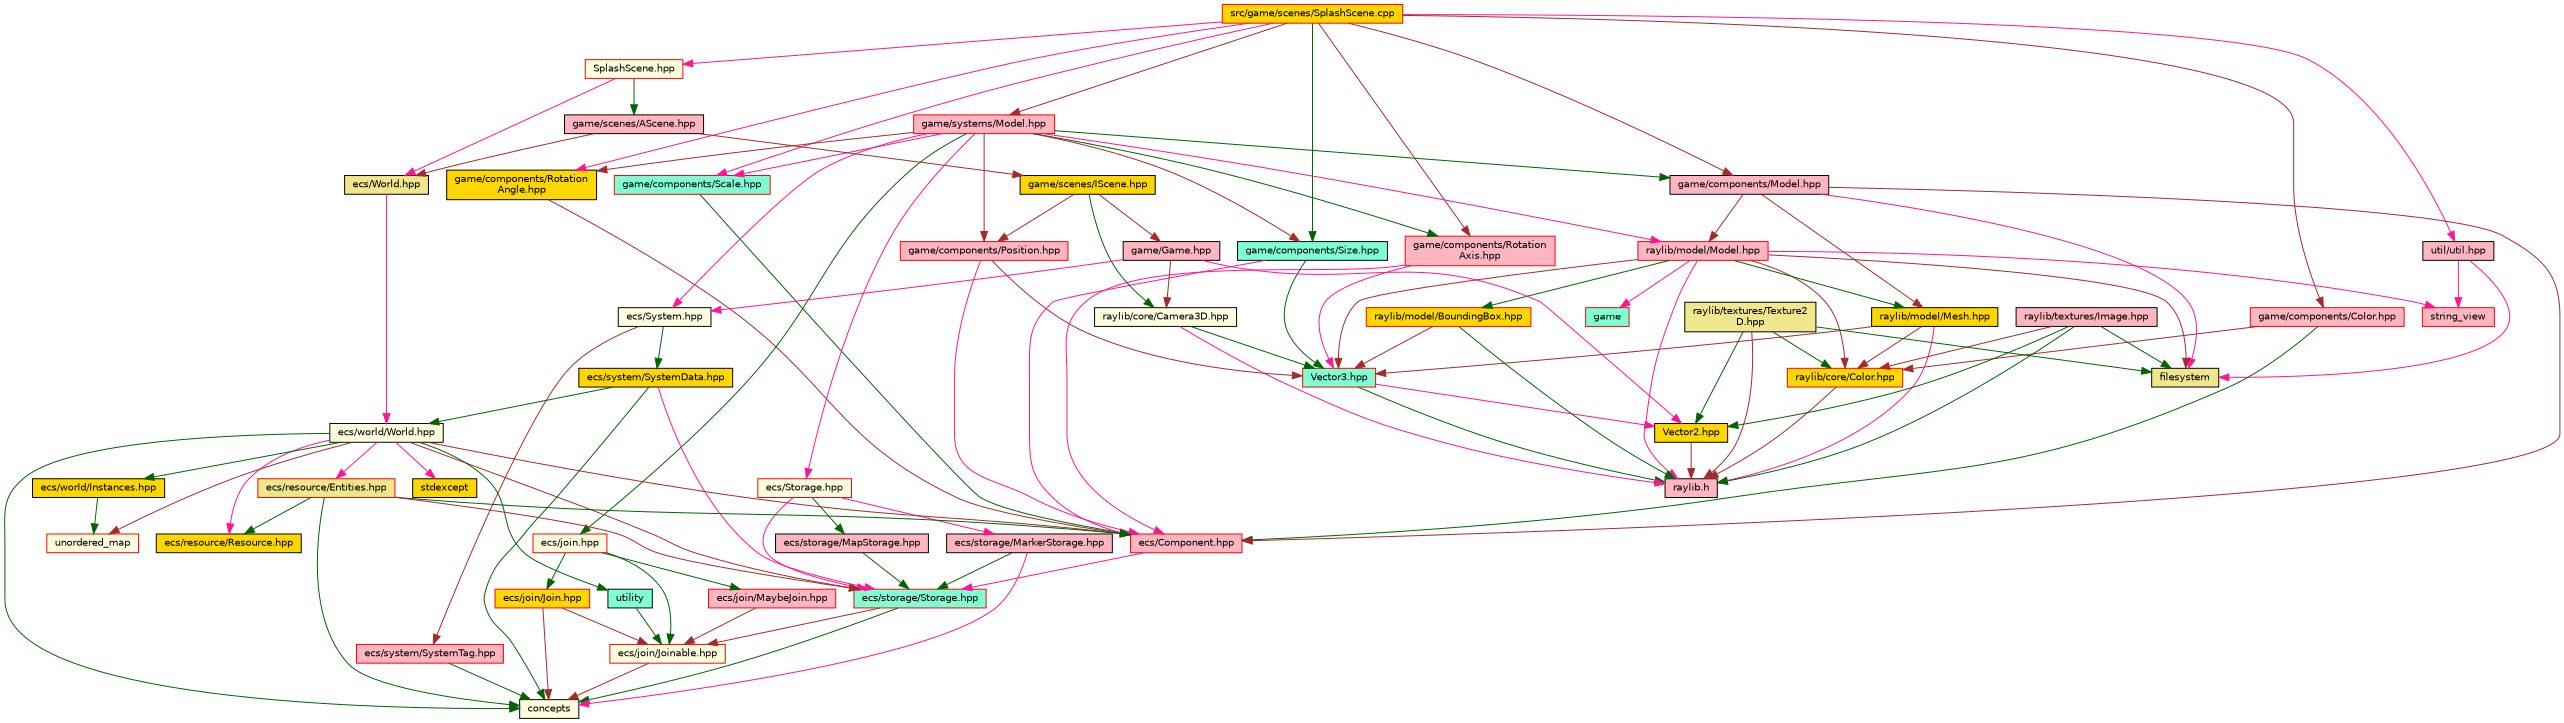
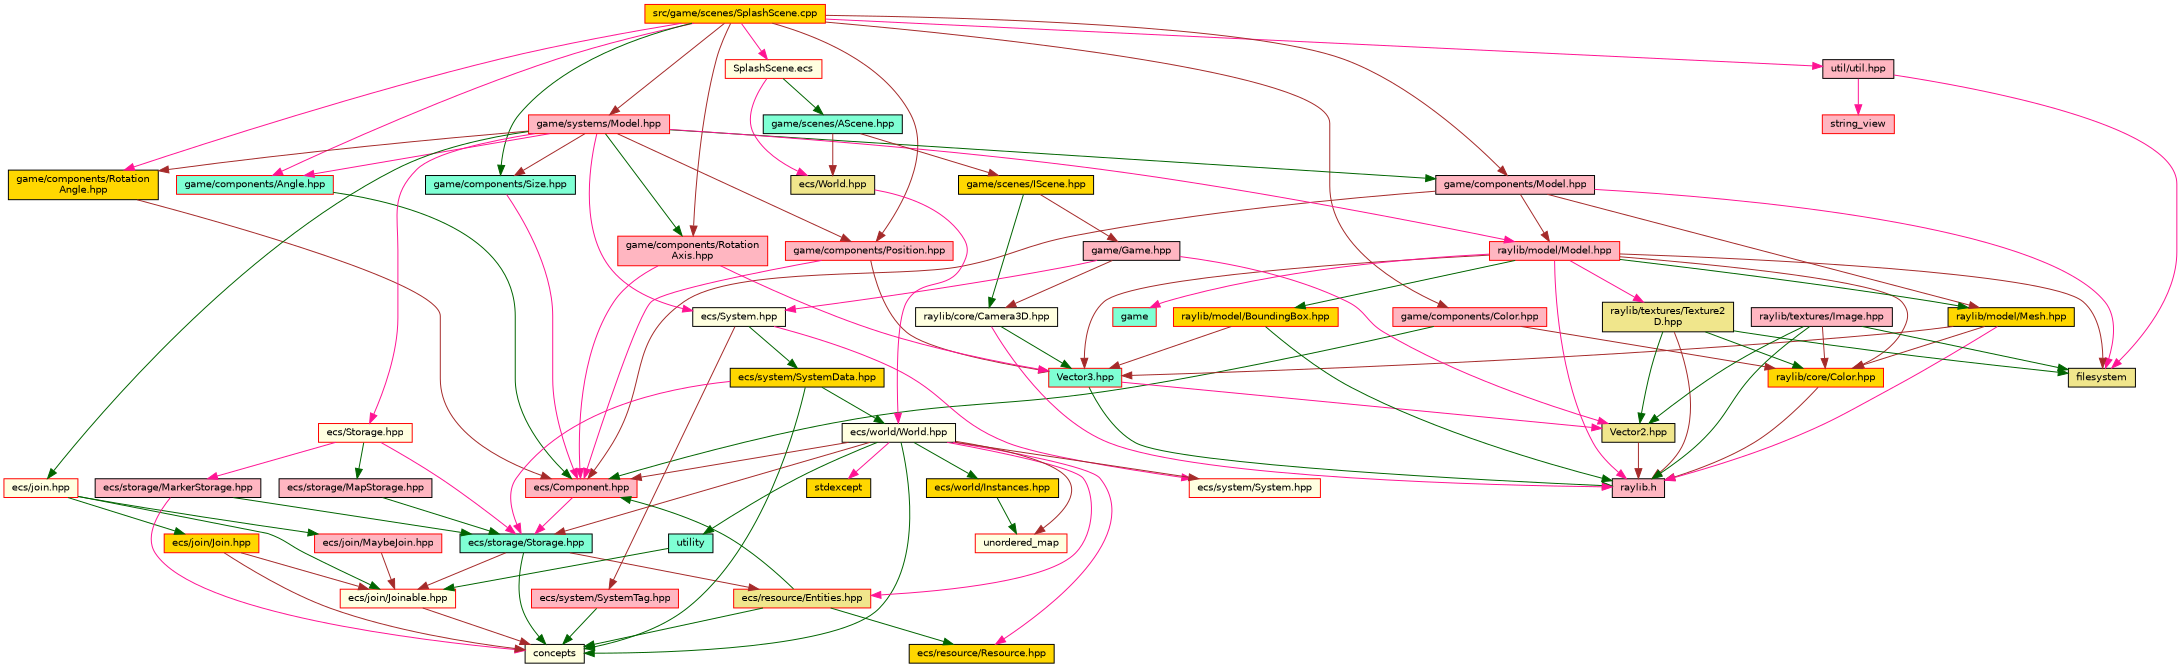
node "SplashScene.hpp": label "SplashScene.hpp" -> "SplashScene.ecs"
node "game/scenes/AScene.hpp": fillcolor lightpink -> aquamarine
node "game/components/Scale.hpp": label "game/components/Scale.hpp" -> "game/components/Angle.hpp"
edge "game/scenes/IScene.hpp" -> "game/components/Position.hpp": now "src/game/scenes/SplashScene.cpp" -> "game/components/Position.hpp"
edge "raylib/model/Model.hpp" -> "string_view": now "raylib/model/Model.hpp" -> "raylib/textures/Texture2 D.hpp"
edge "game/components/Size.hpp" -> "Vector3.hpp": removed
node "Vector2.hpp": fillcolor gold -> khaki
node "ecs/system/System.hpp": added
edge "ecs/resource/Entities.hpp" -> "ecs/storage/Storage.hpp": reversed
node "ecs/storage/Storage.hpp": color red -> black
